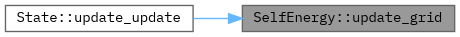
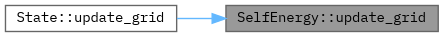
node "State::update_update": label "State::update_update" -> "State::update_grid"
